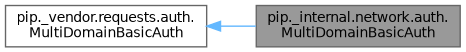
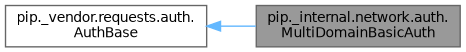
node "pip._vendor.requests.auth. MultiDomainBasicAuth": label "pip._vendor.requests.auth. MultiDomainBasicAuth" -> "pip._vendor.requests.auth. AuthBase"
